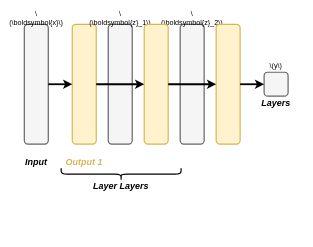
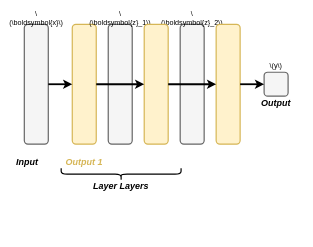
node "Layers": label "Layers" -> "Output"
node "Input": moved (36, 162) -> (27, 162)
